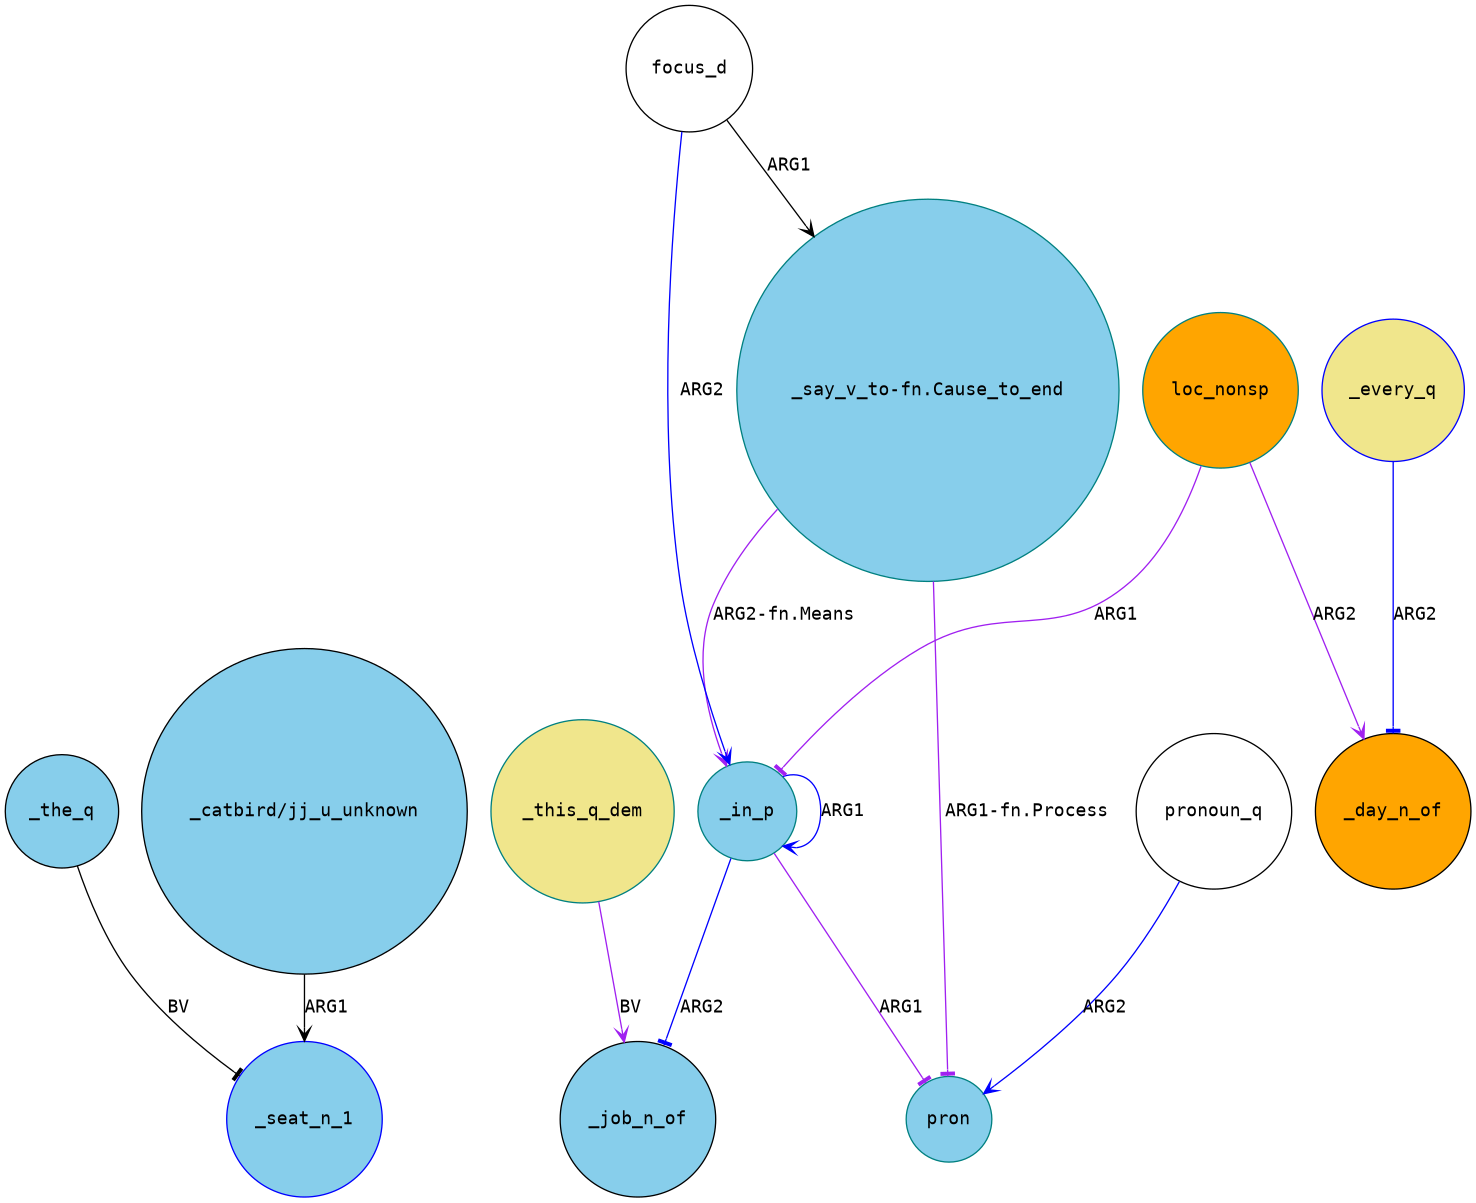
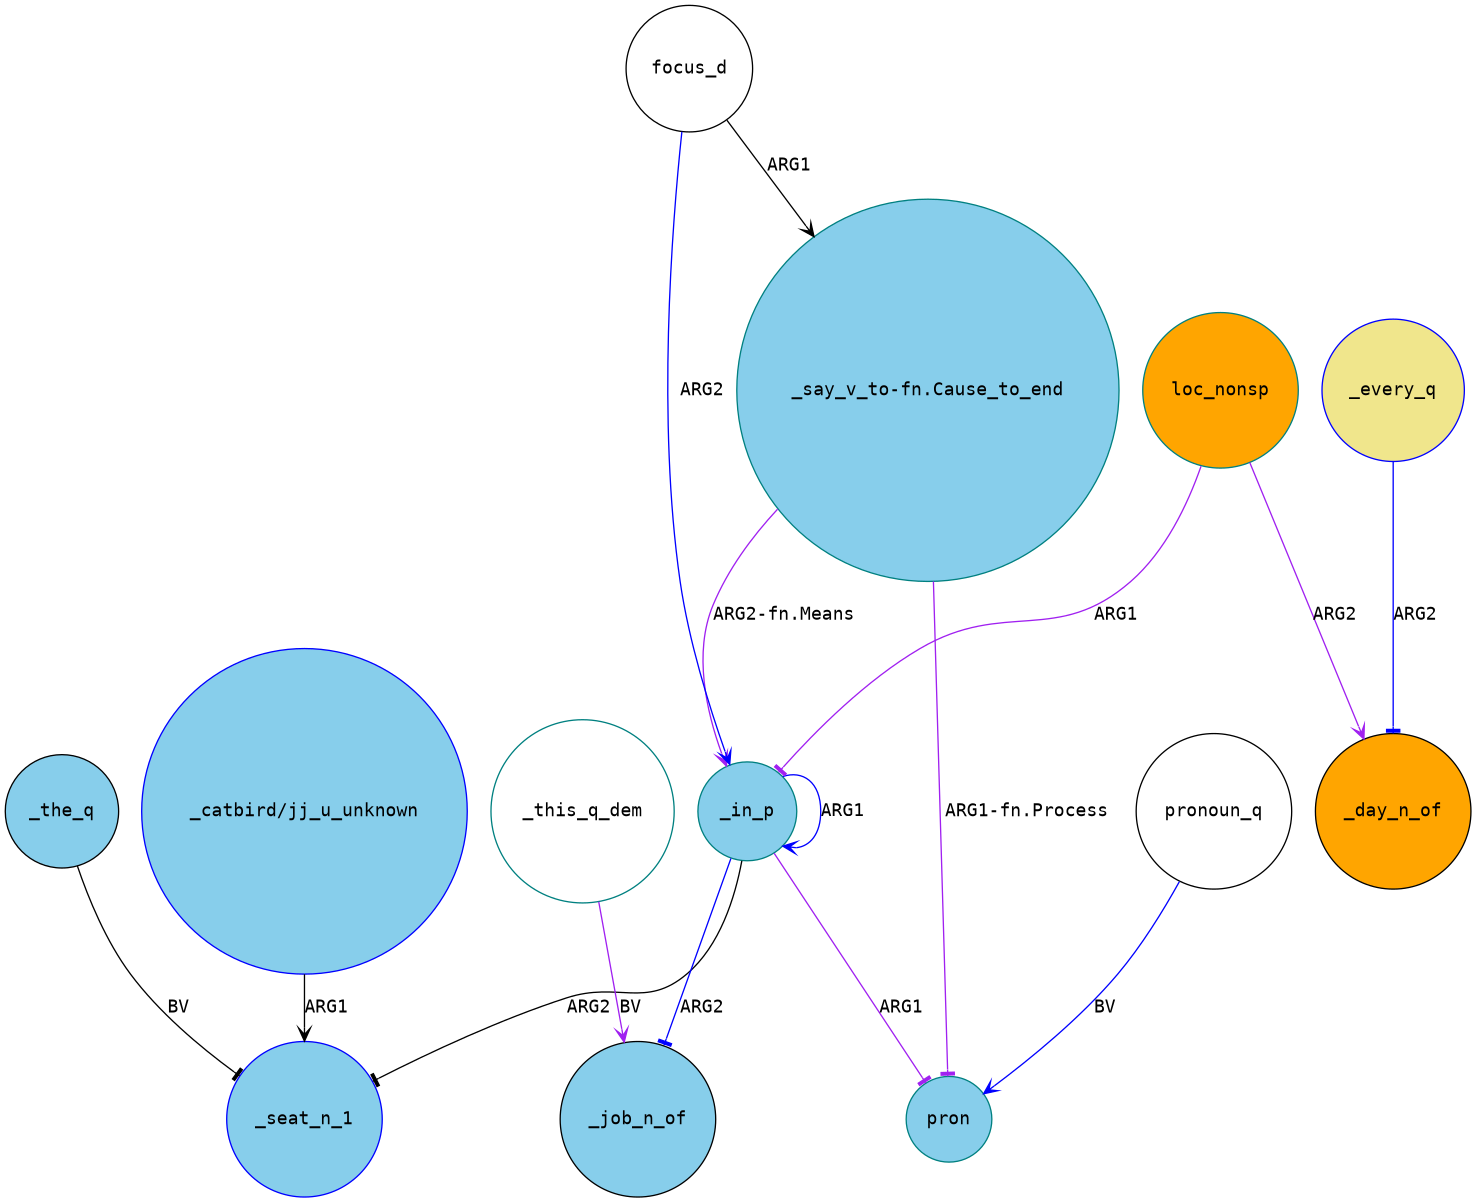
node "_catbird/jj_u_unknown": color black -> blue
node "_this_q_dem": fillcolor khaki -> white
edge "_in_p" -> "_seat_n_1": added, label "ARG2"
edge "pronoun_q" -> "pron": label "ARG2" -> "BV"
